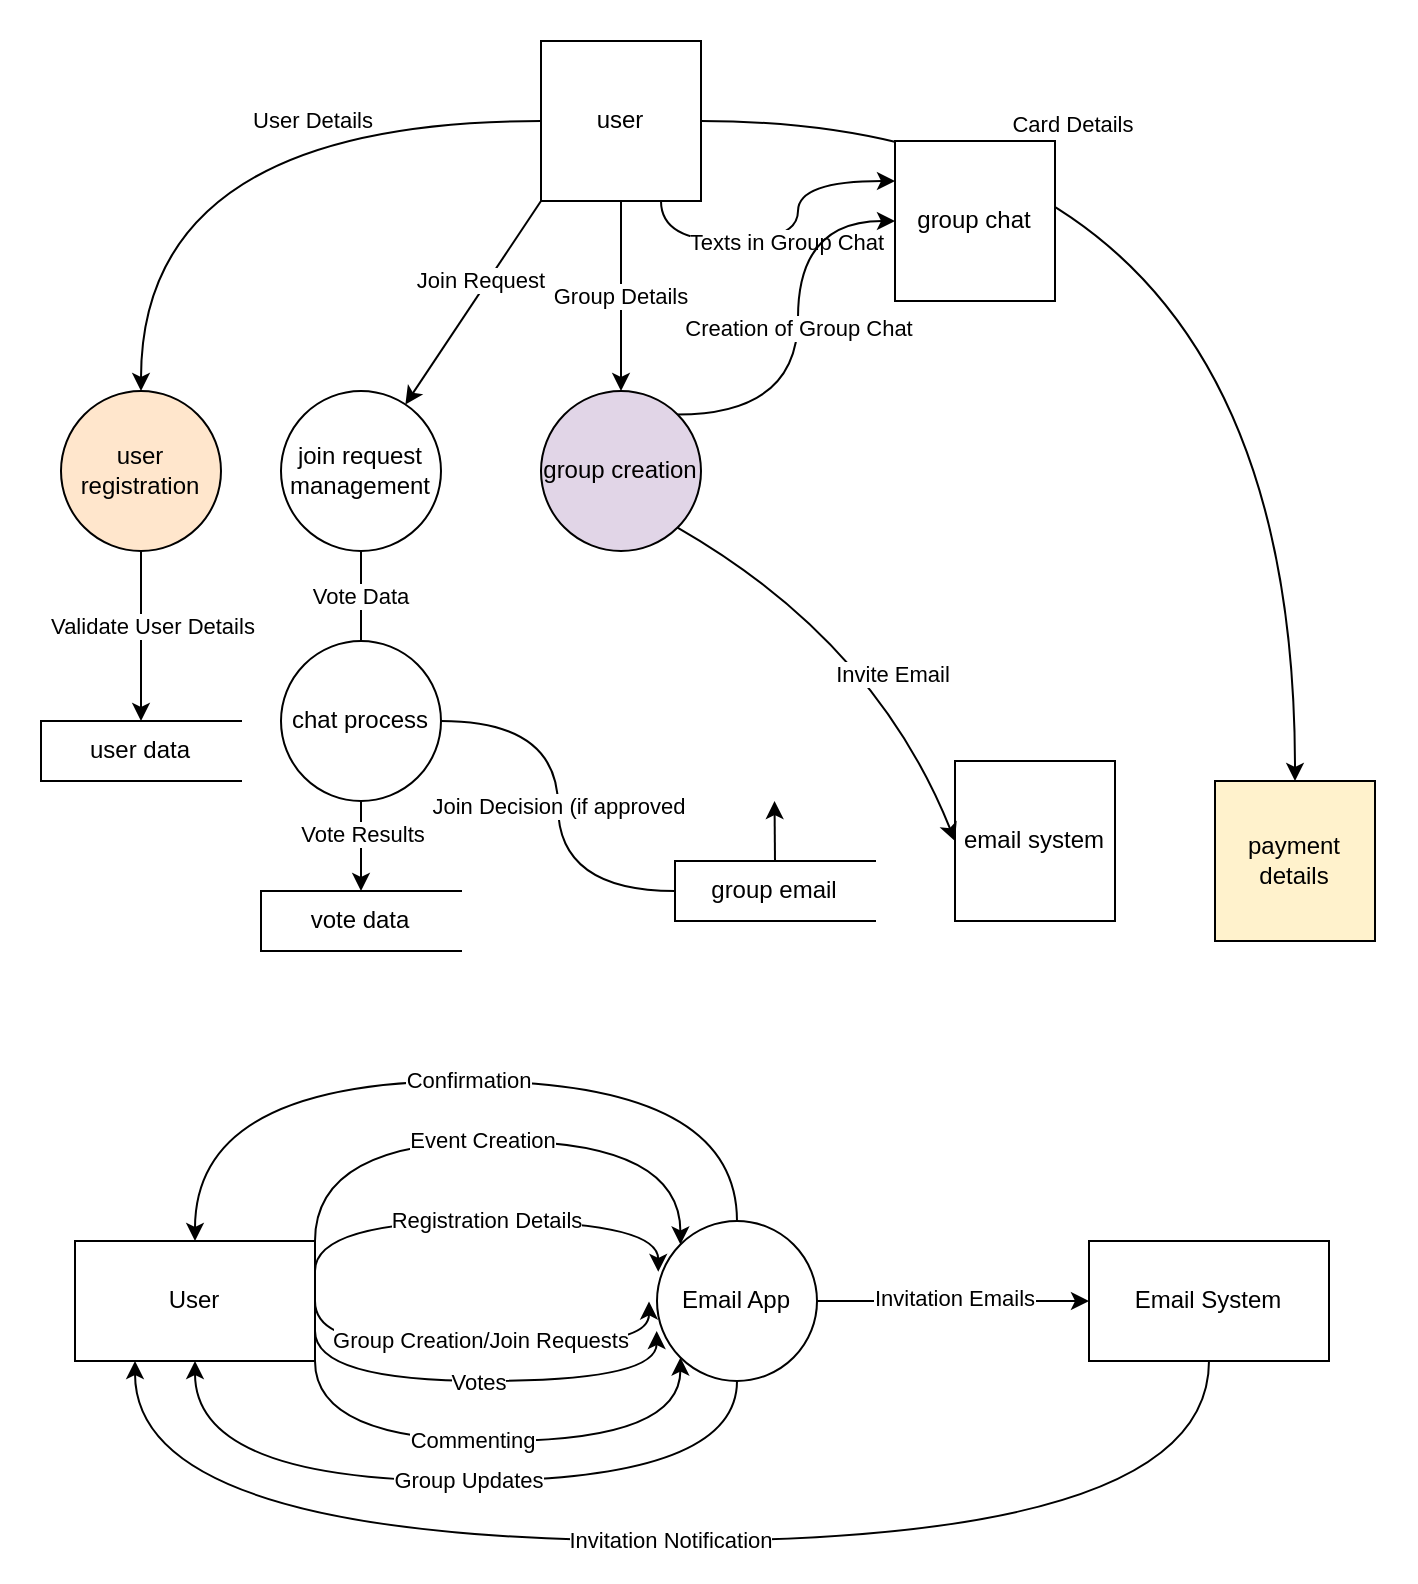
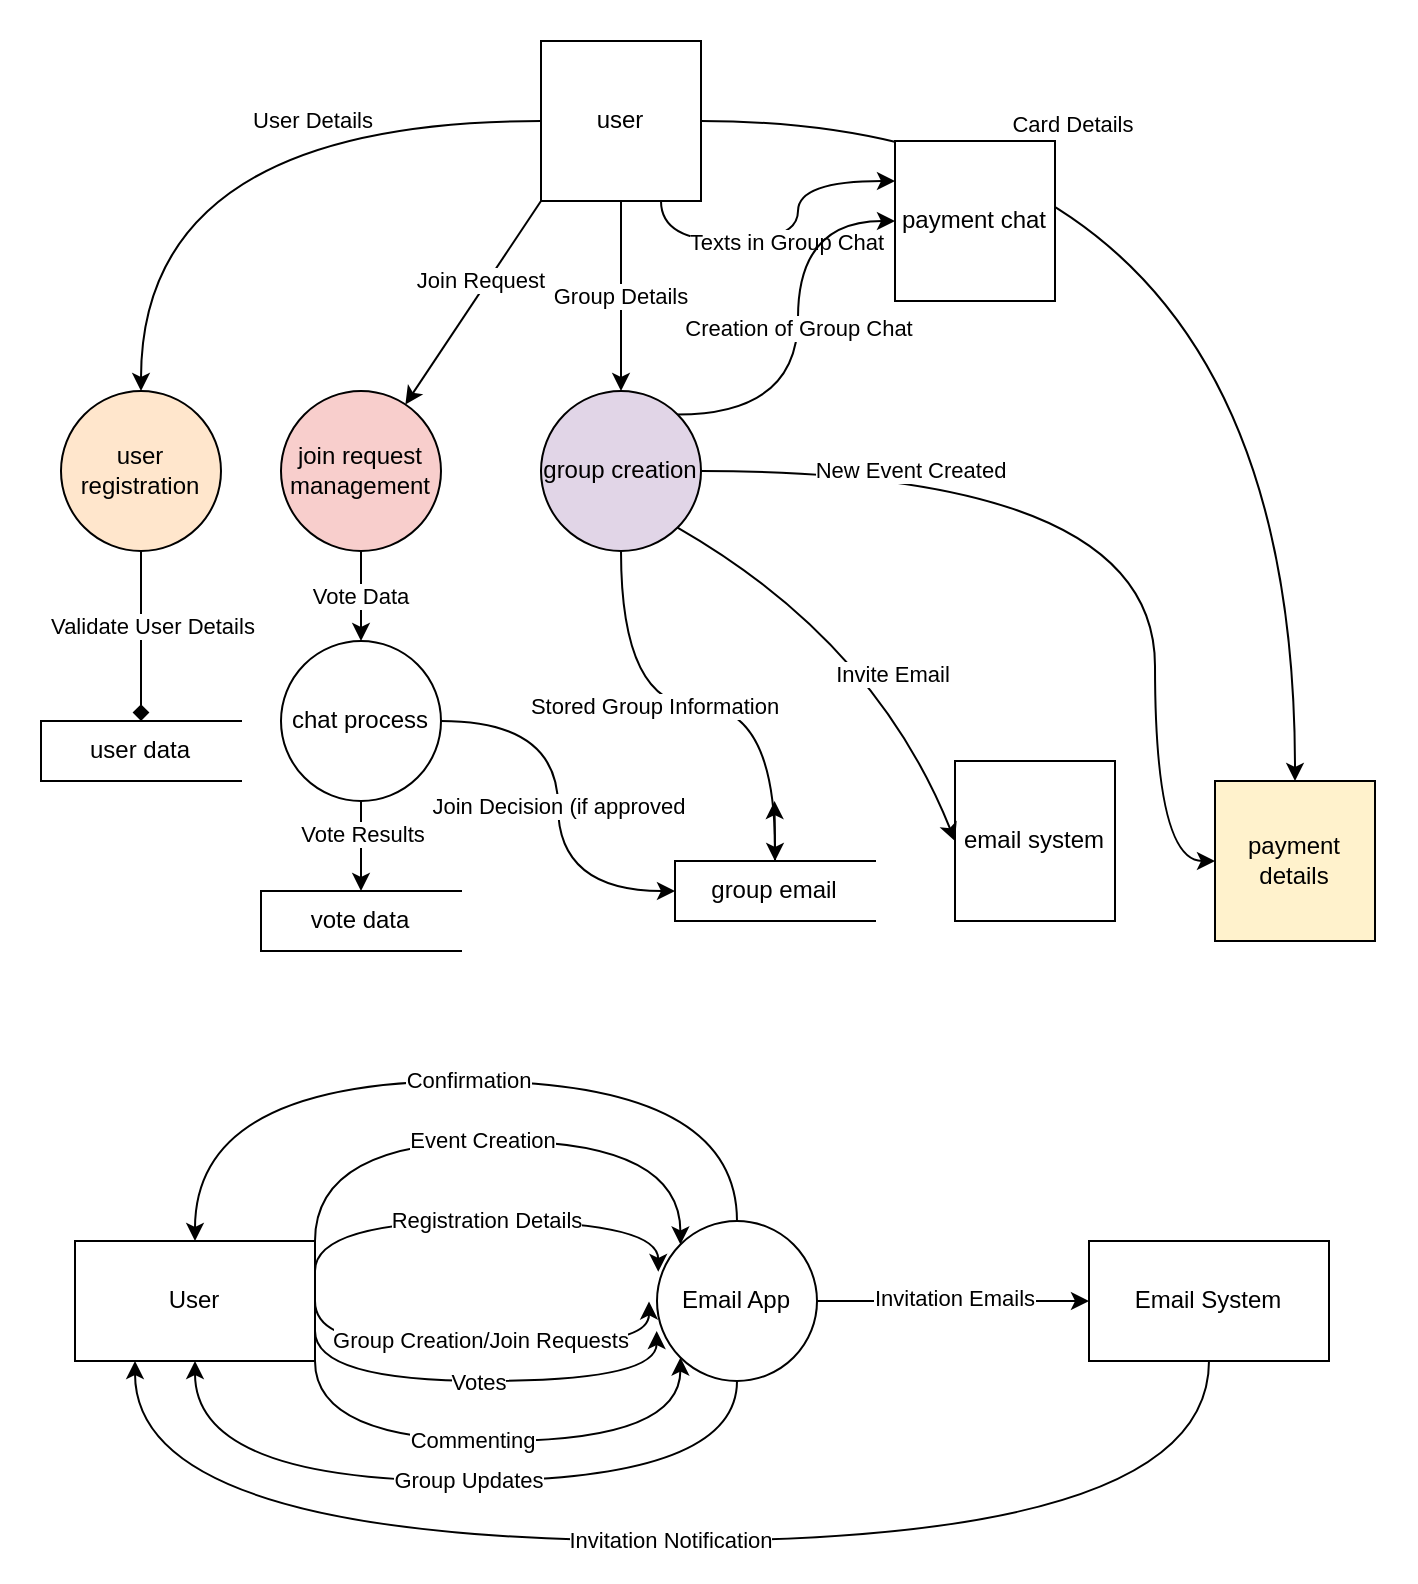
node "group chat": label "group chat" -> "payment chat"
node "join request management": fillcolor #ffffff -> #f8cecc
edge "group creation" -> "payment details": added, label "New Event Created"
edge "join request management" -- "chat process": arrowhead none -> classic
edge "group creation" -> "group email": added, label "Stored Group Information"
edge "user registration" -> "user data": arrowhead classic -> diamond
edge "chat process" -- "group email": arrowhead none -> classic
